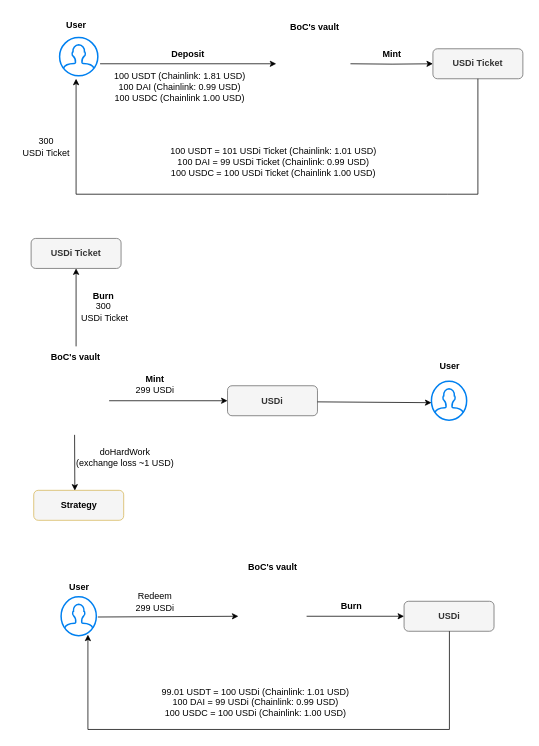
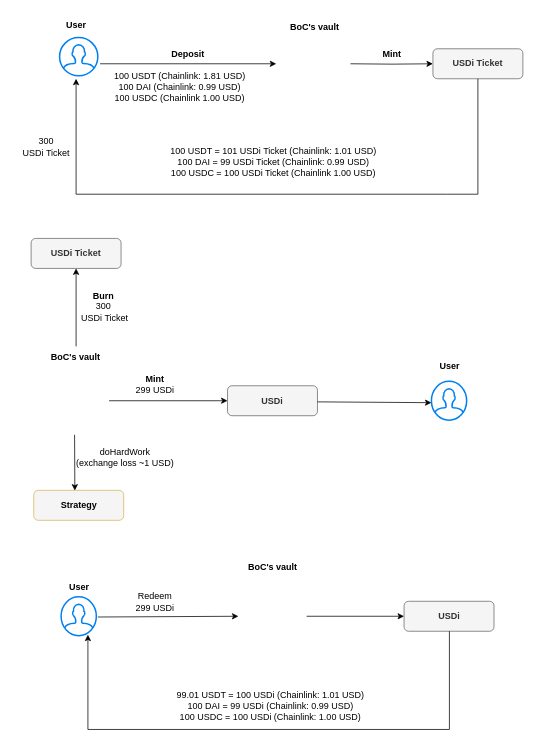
node "Burn": removed
node "99.01 USDT = 100 USDi (Chainlink: 1.01 USD) 100 DAI = 99 USDi (Chainlink: 0.99 USD) 100 USDC = 100 USDi (Chainlink: 1.00 USD)": moved (255, 702) -> (270, 706)
